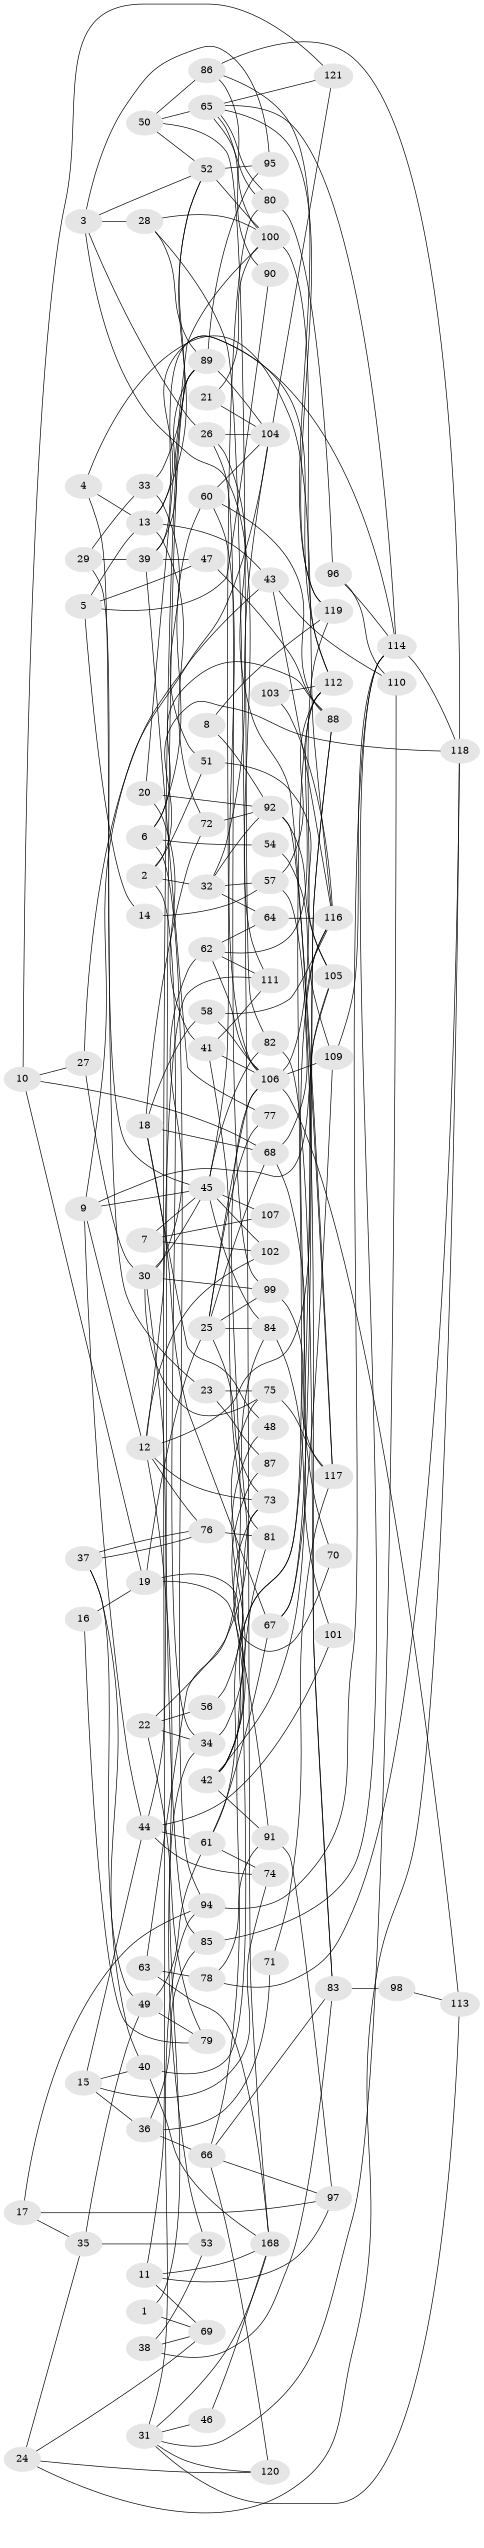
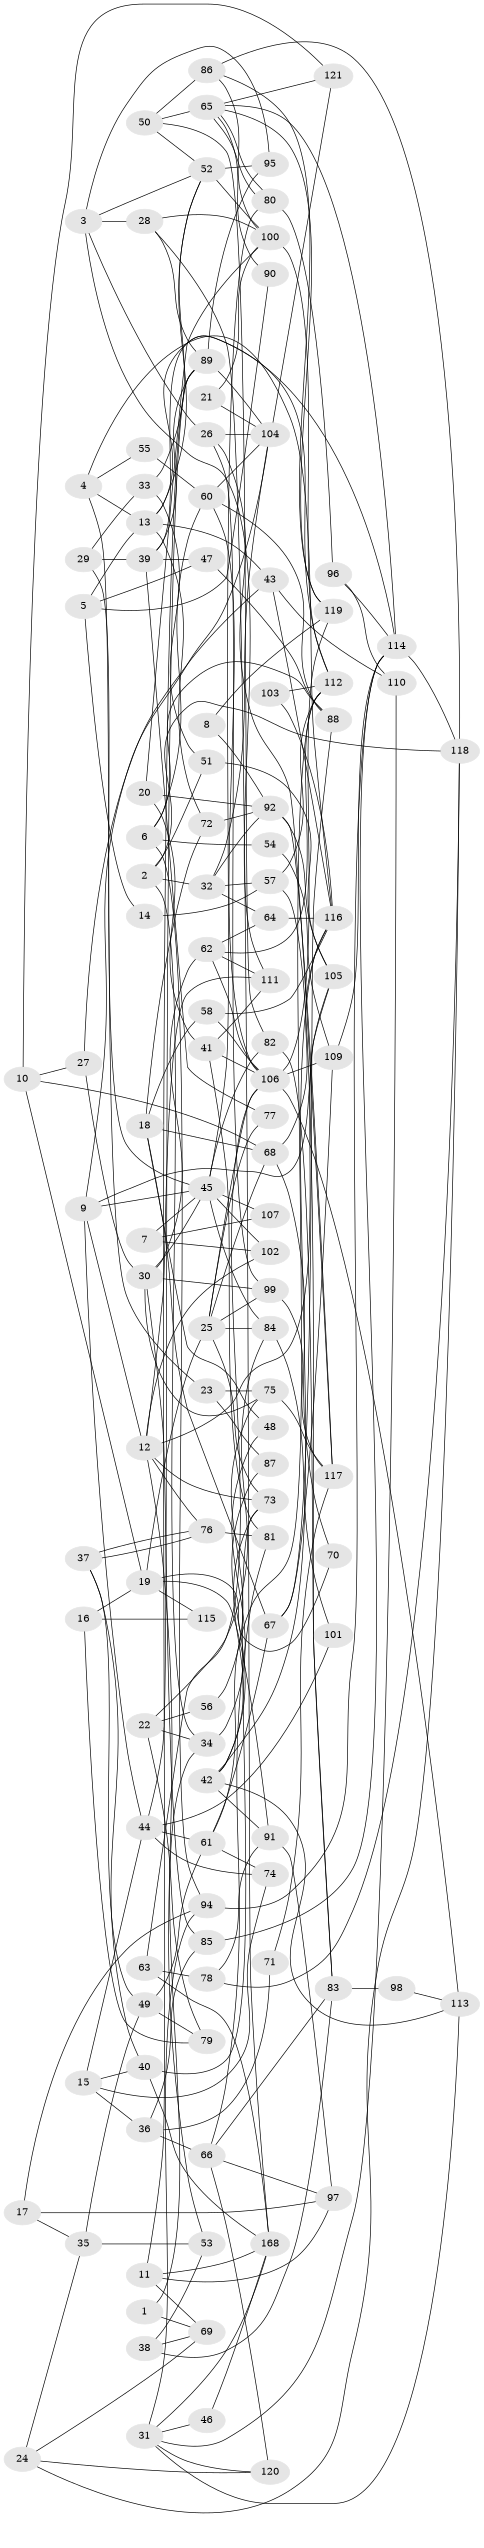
node "55": added
edge "88" -- "42": now "113" -- "42"
node "115": added
